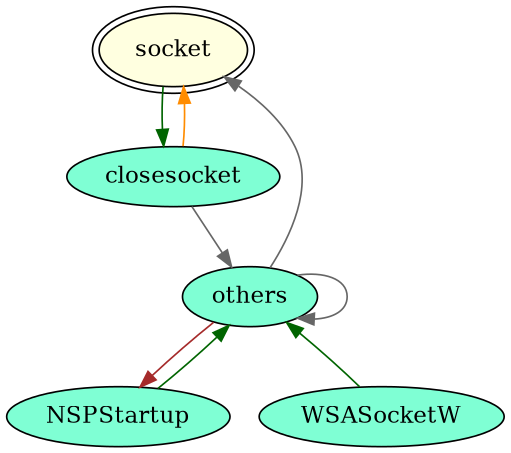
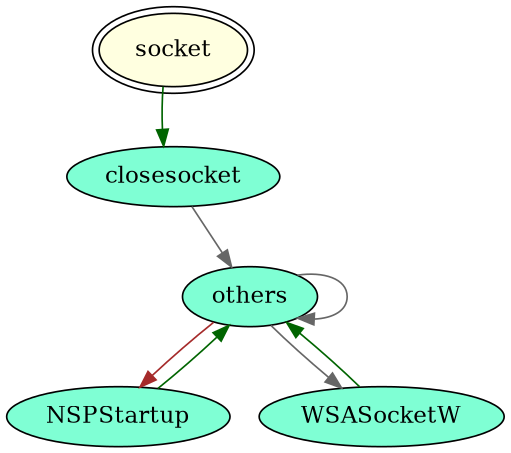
edge "closesocket" -> "socket": removed
edge "others" -> "socket": now "others" -> "WSASocketW"
